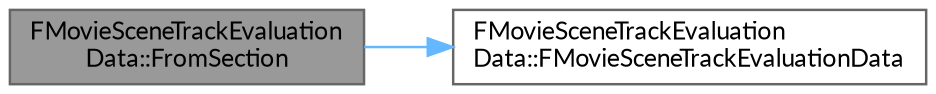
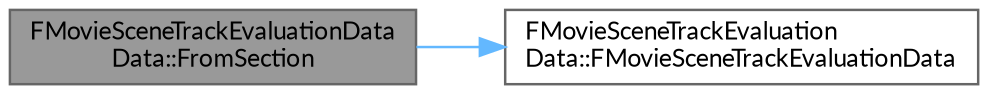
node "FMovieSceneTrackEvaluation Data::FromSection": label "FMovieSceneTrackEvaluation Data::FromSection" -> "FMovieSceneTrackEvaluationData Data::FromSection"
